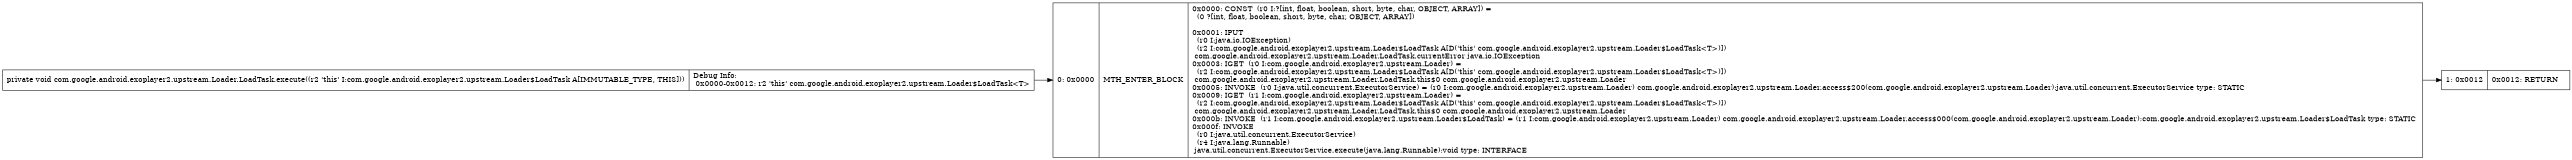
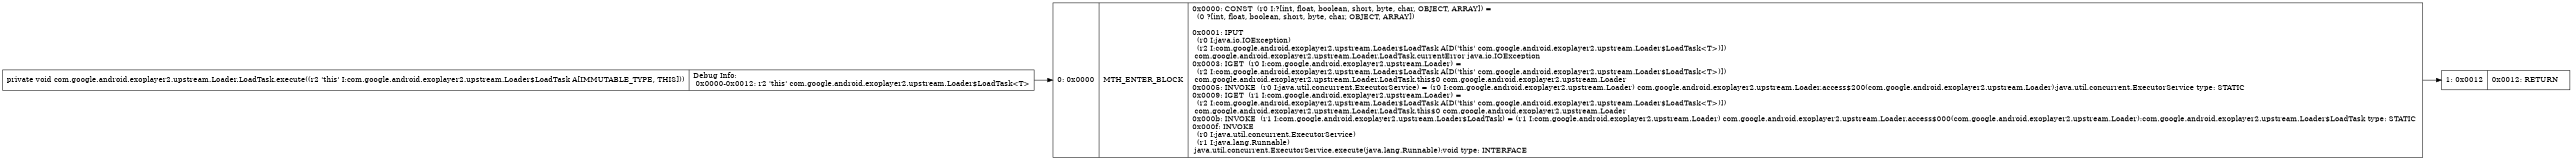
node "0: 0x0000": text "(r4 I:java.lang.Runnable)" -> "(r1 I:java.lang.Runnable)"
